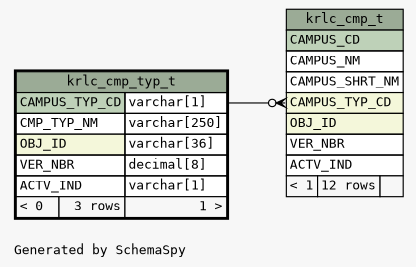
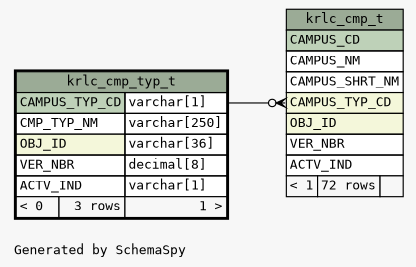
node "krlc_cmp_t": text "12 rows" -> "72 rows"
